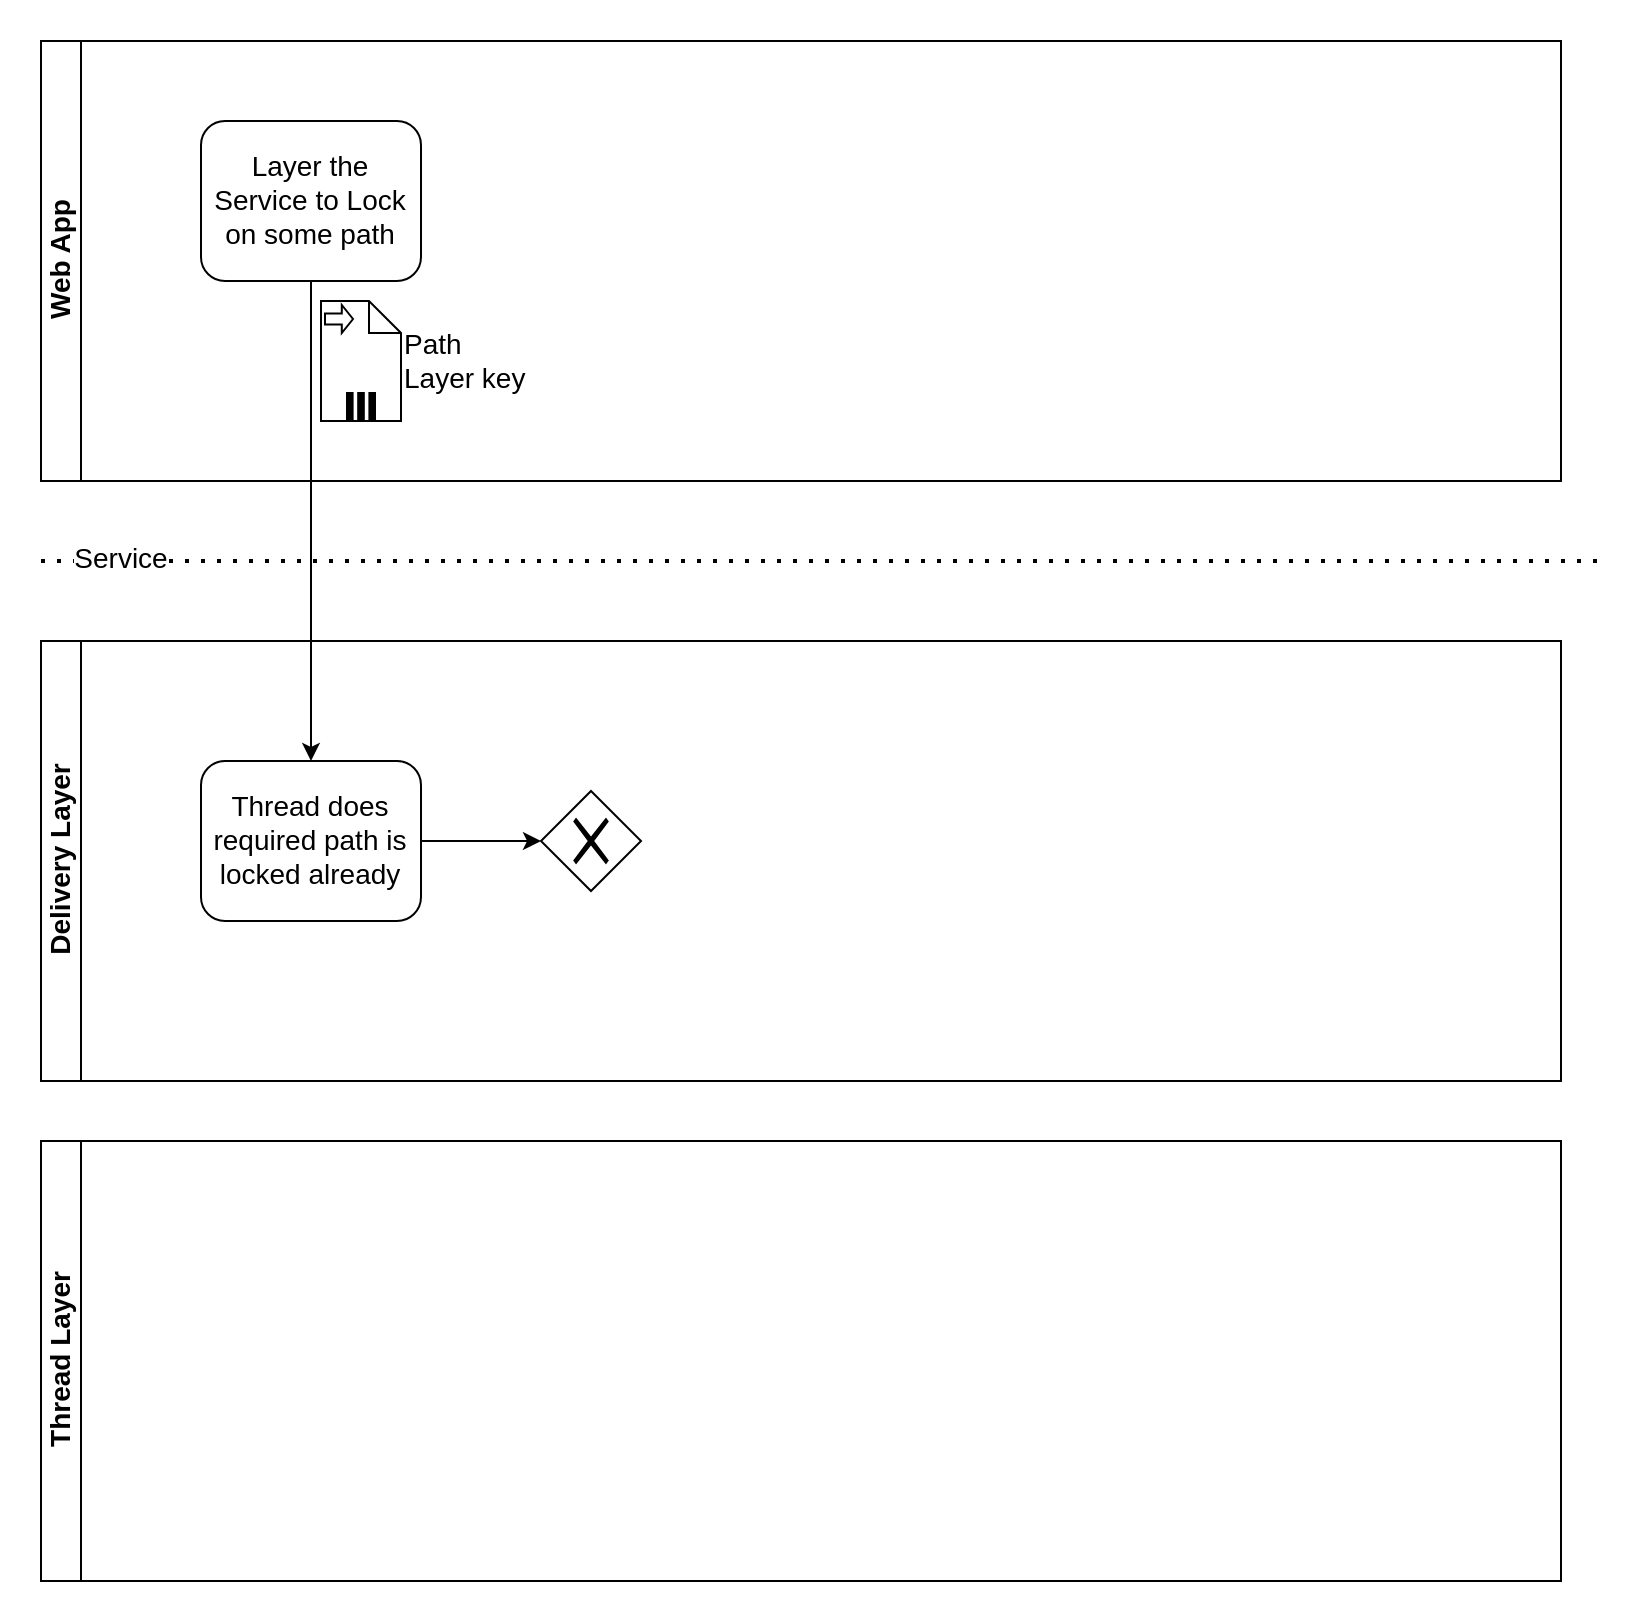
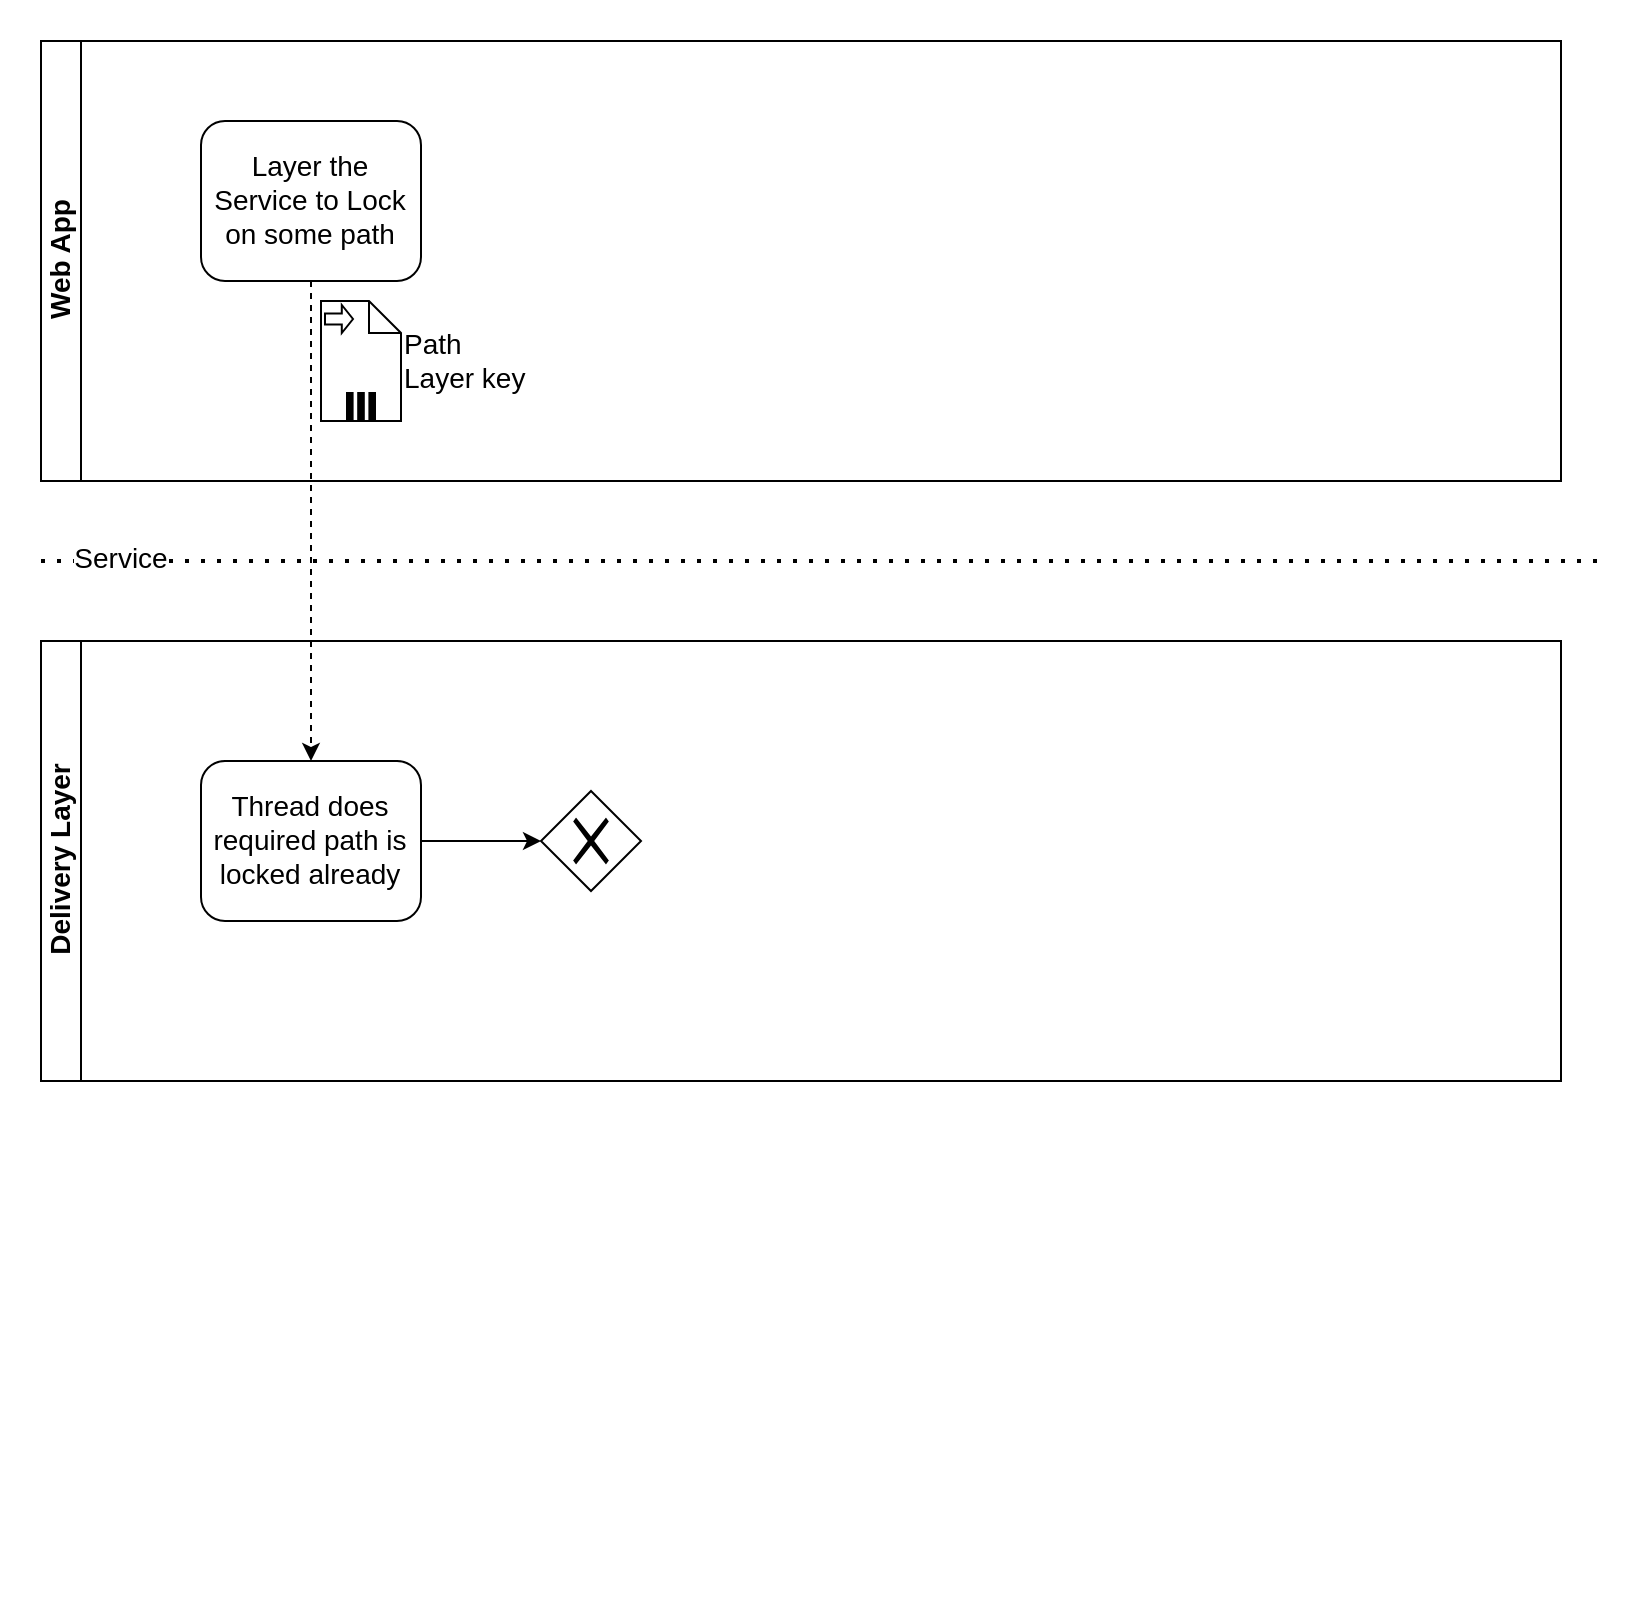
edge "Layer the Service to Lock on some path" -> "Thread does required path is locked already": style solid -> dashed
node "Thread Layer": removed
